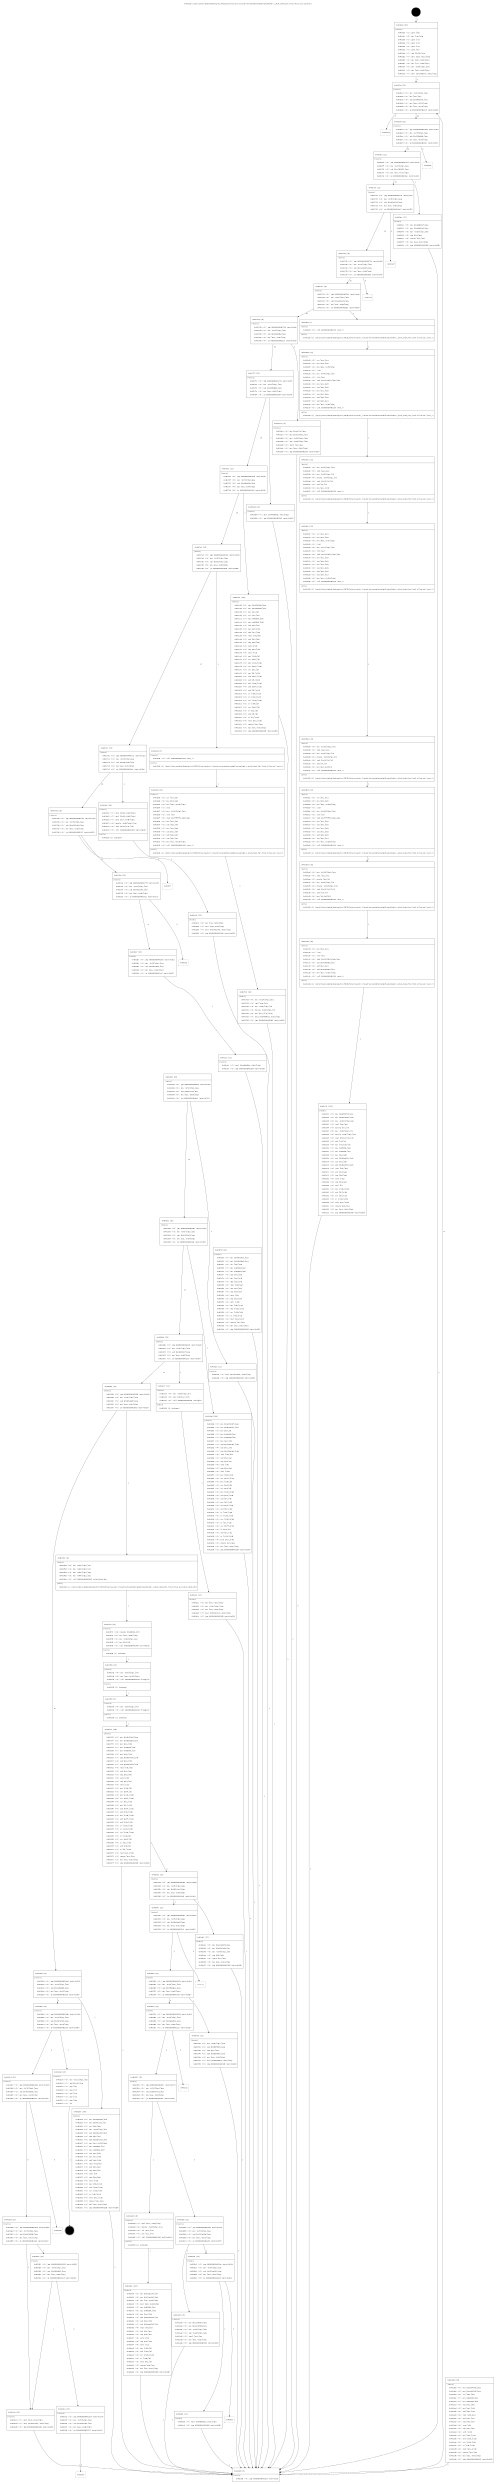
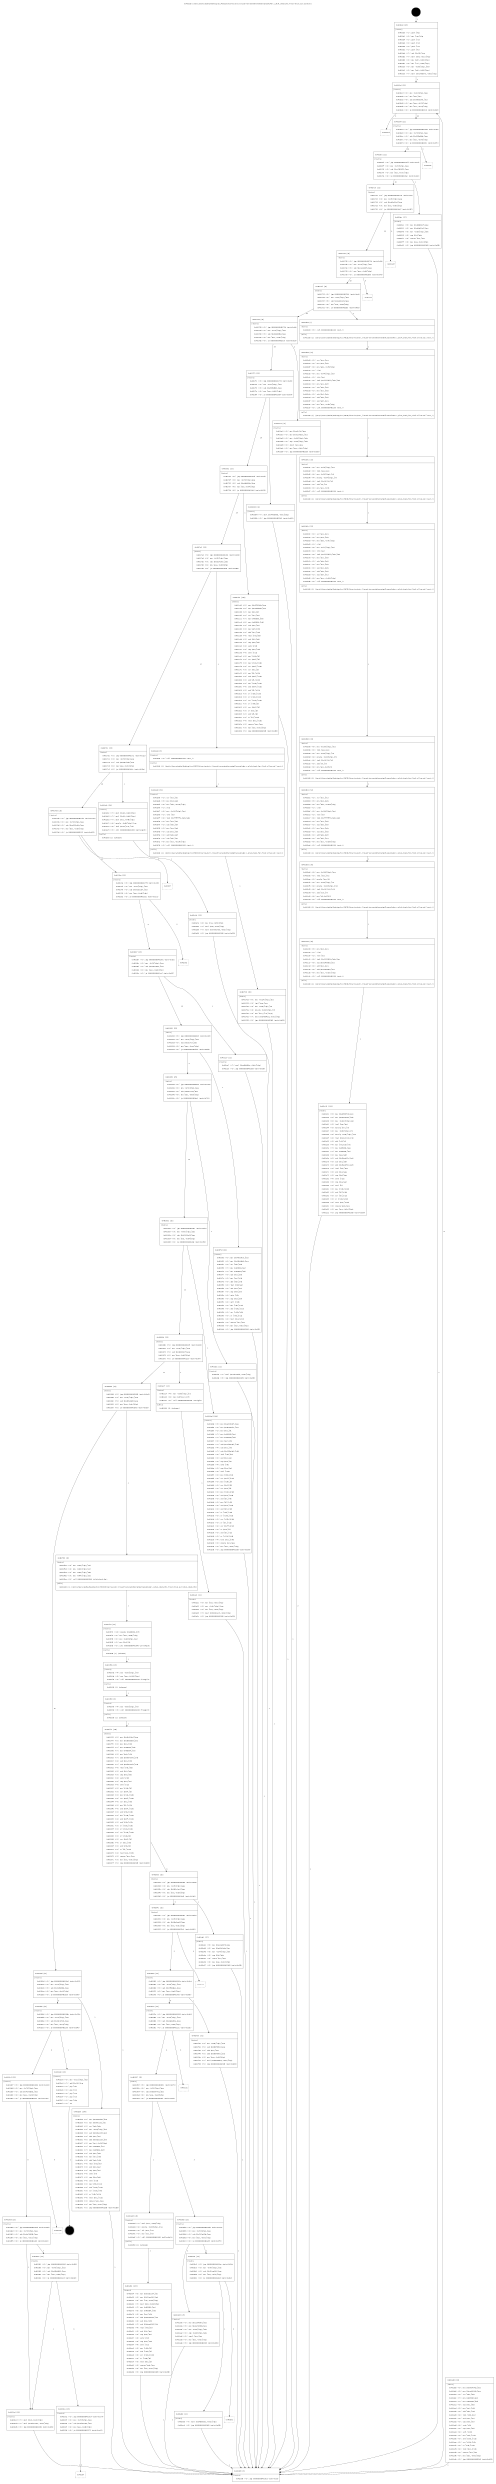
node "0x401820 [25]": added
